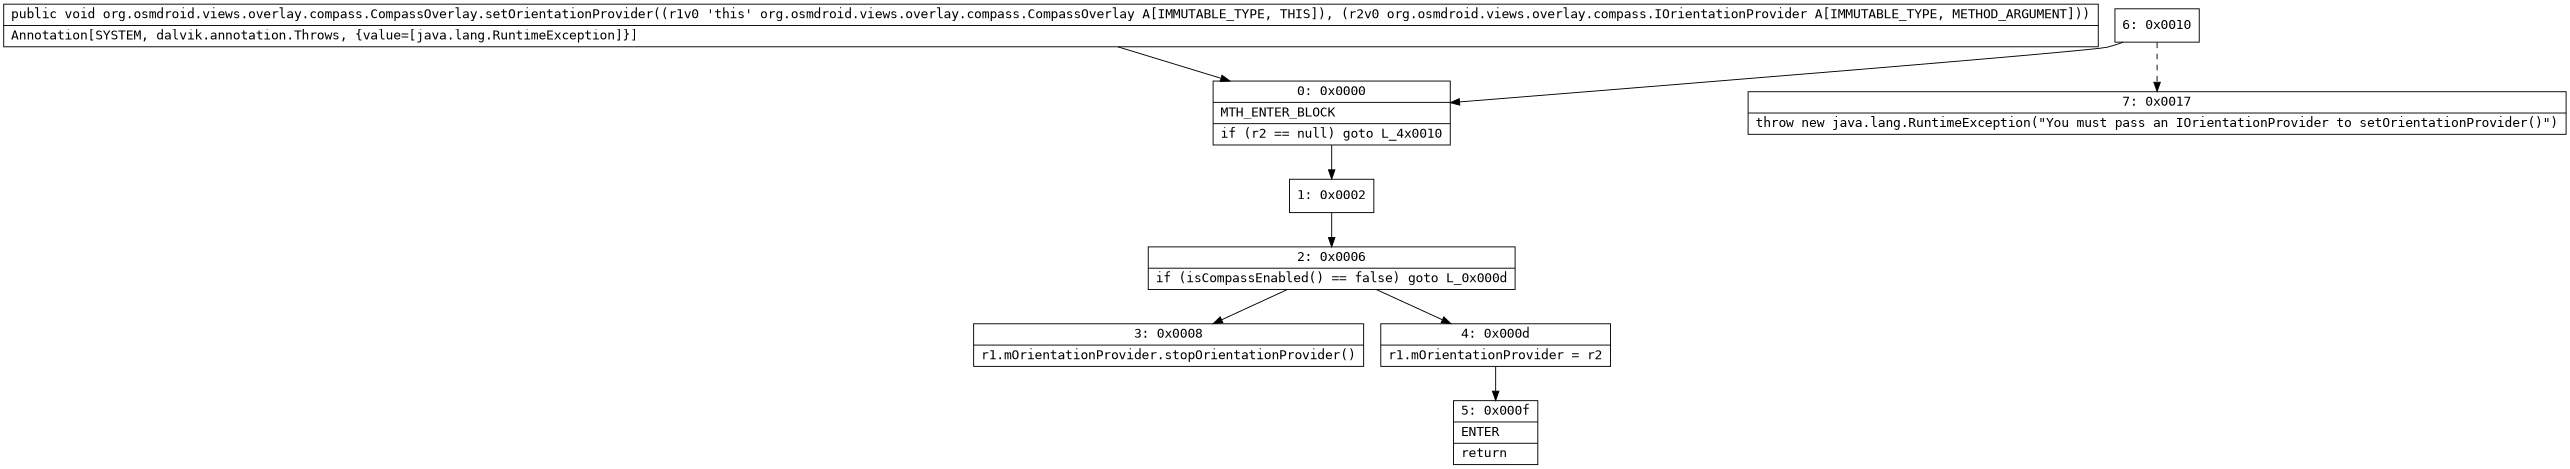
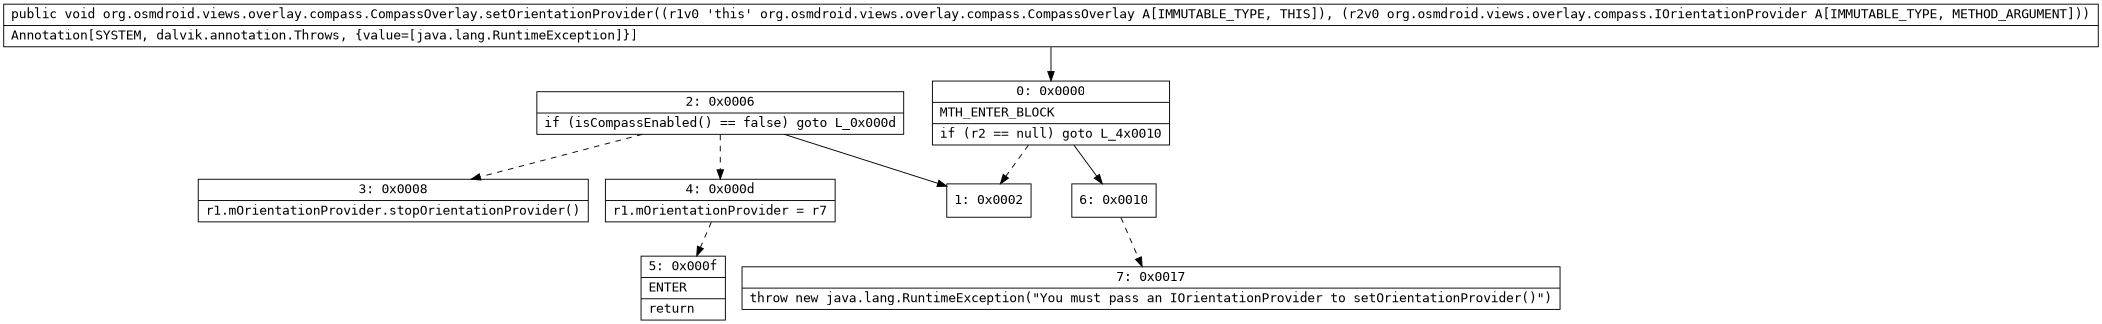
edge "6: 0x0010" -> "0: 0x0000": reversed
edge "0: 0x0000" -> "1: 0x0002": style solid -> dashed
edge "1: 0x0002" -> "2: 0x0006": reversed
edge "2: 0x0006" -> "3: 0x0008": style solid -> dashed
edge "2: 0x0006" -> "4: 0x000d": style solid -> dashed
node "4: 0x000d": text "r1.mOrientationProvider = r2" -> "r1.mOrientationProvider = r7"
edge "4: 0x000d" -> "5: 0x000f": style solid -> dashed
